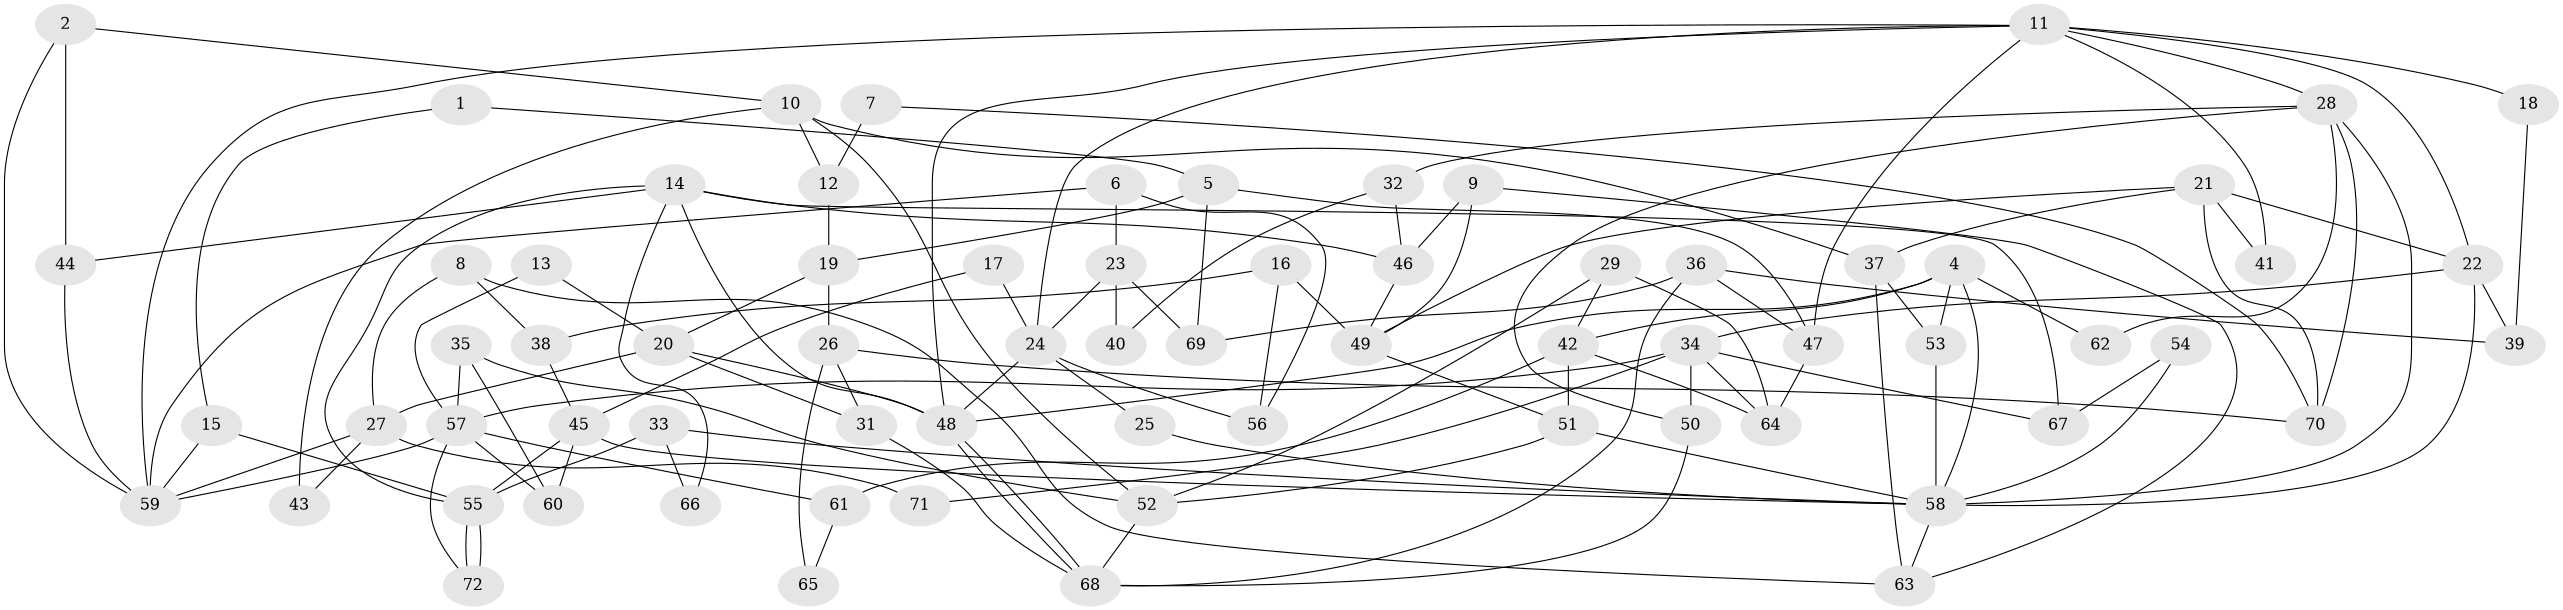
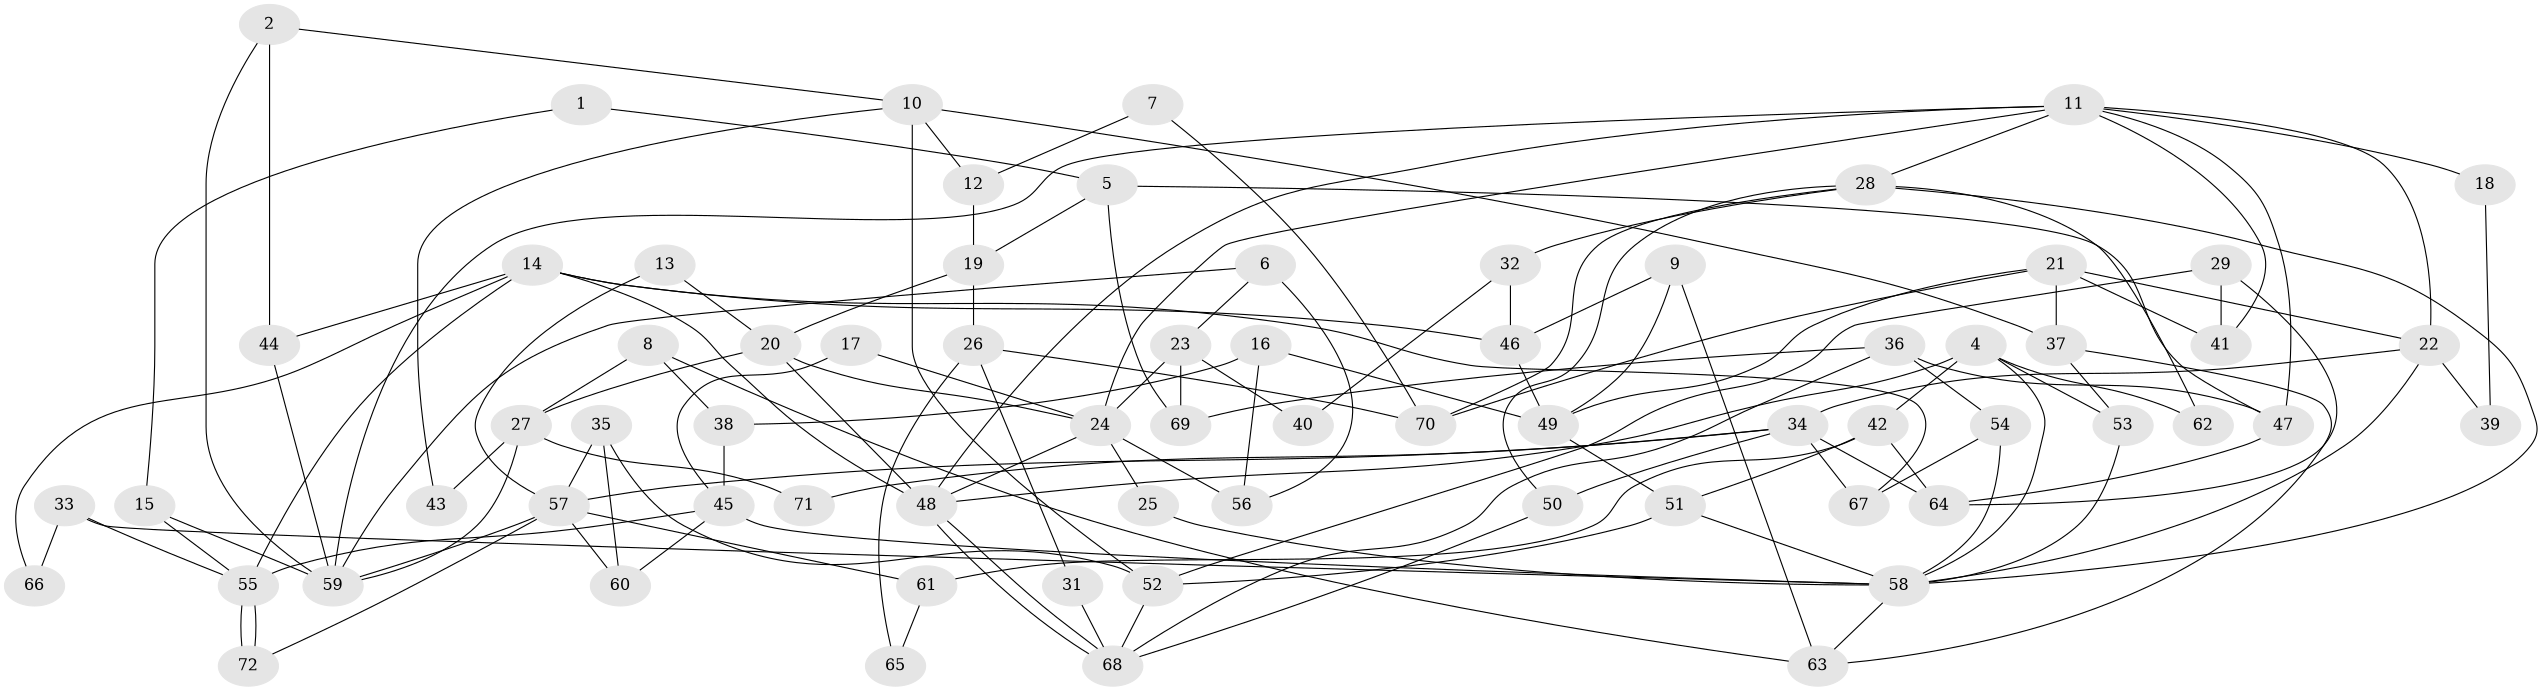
edge "29" -- "42": now "29" -- "41"
edge "36" -- "39": now "36" -- "54"
edge "20" -- "31": now "20" -- "24"
